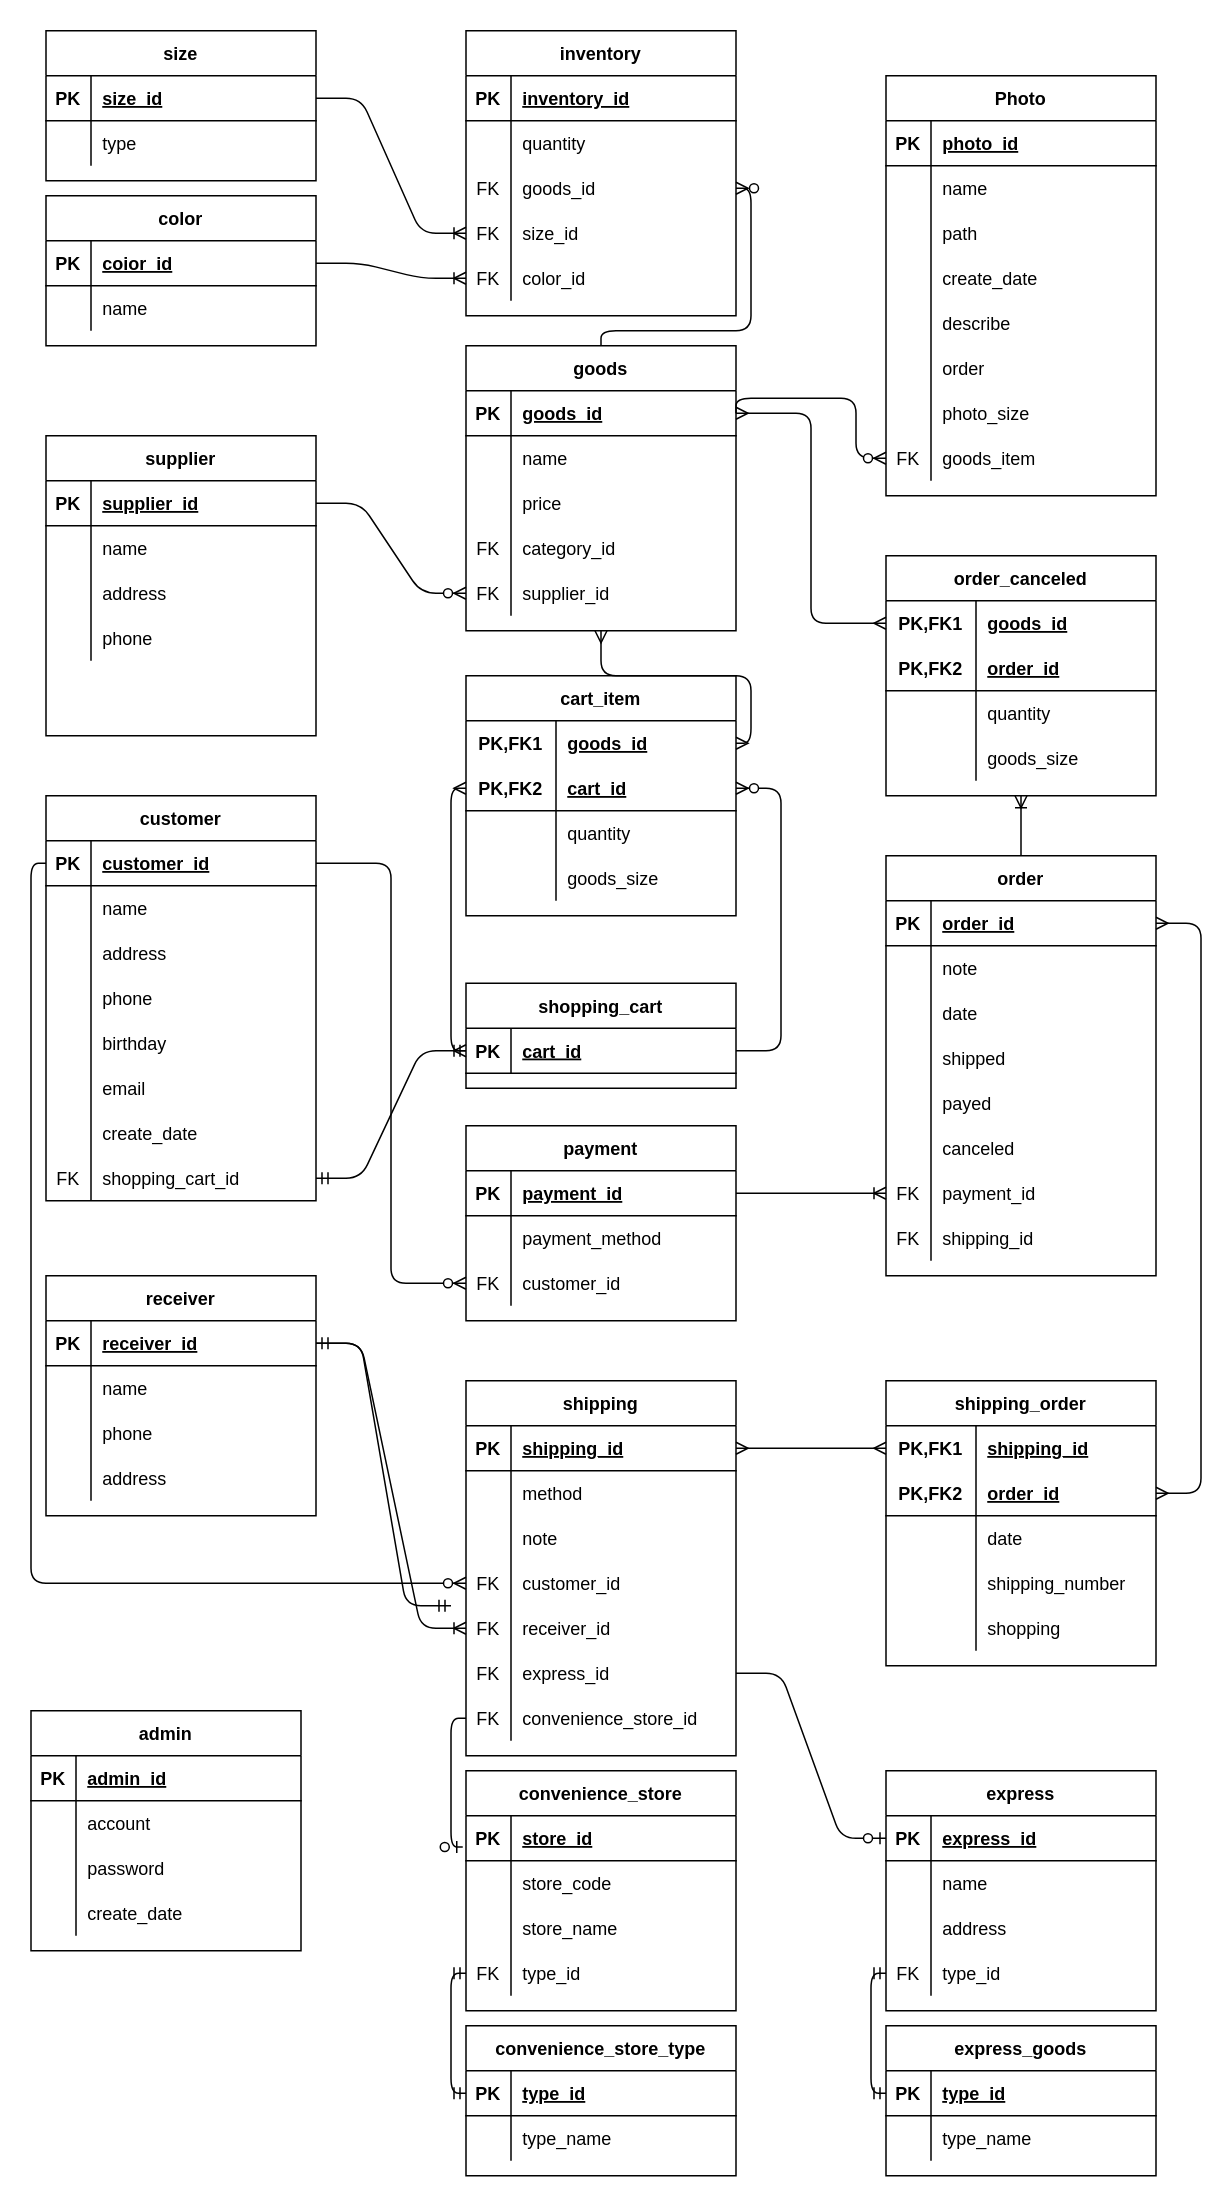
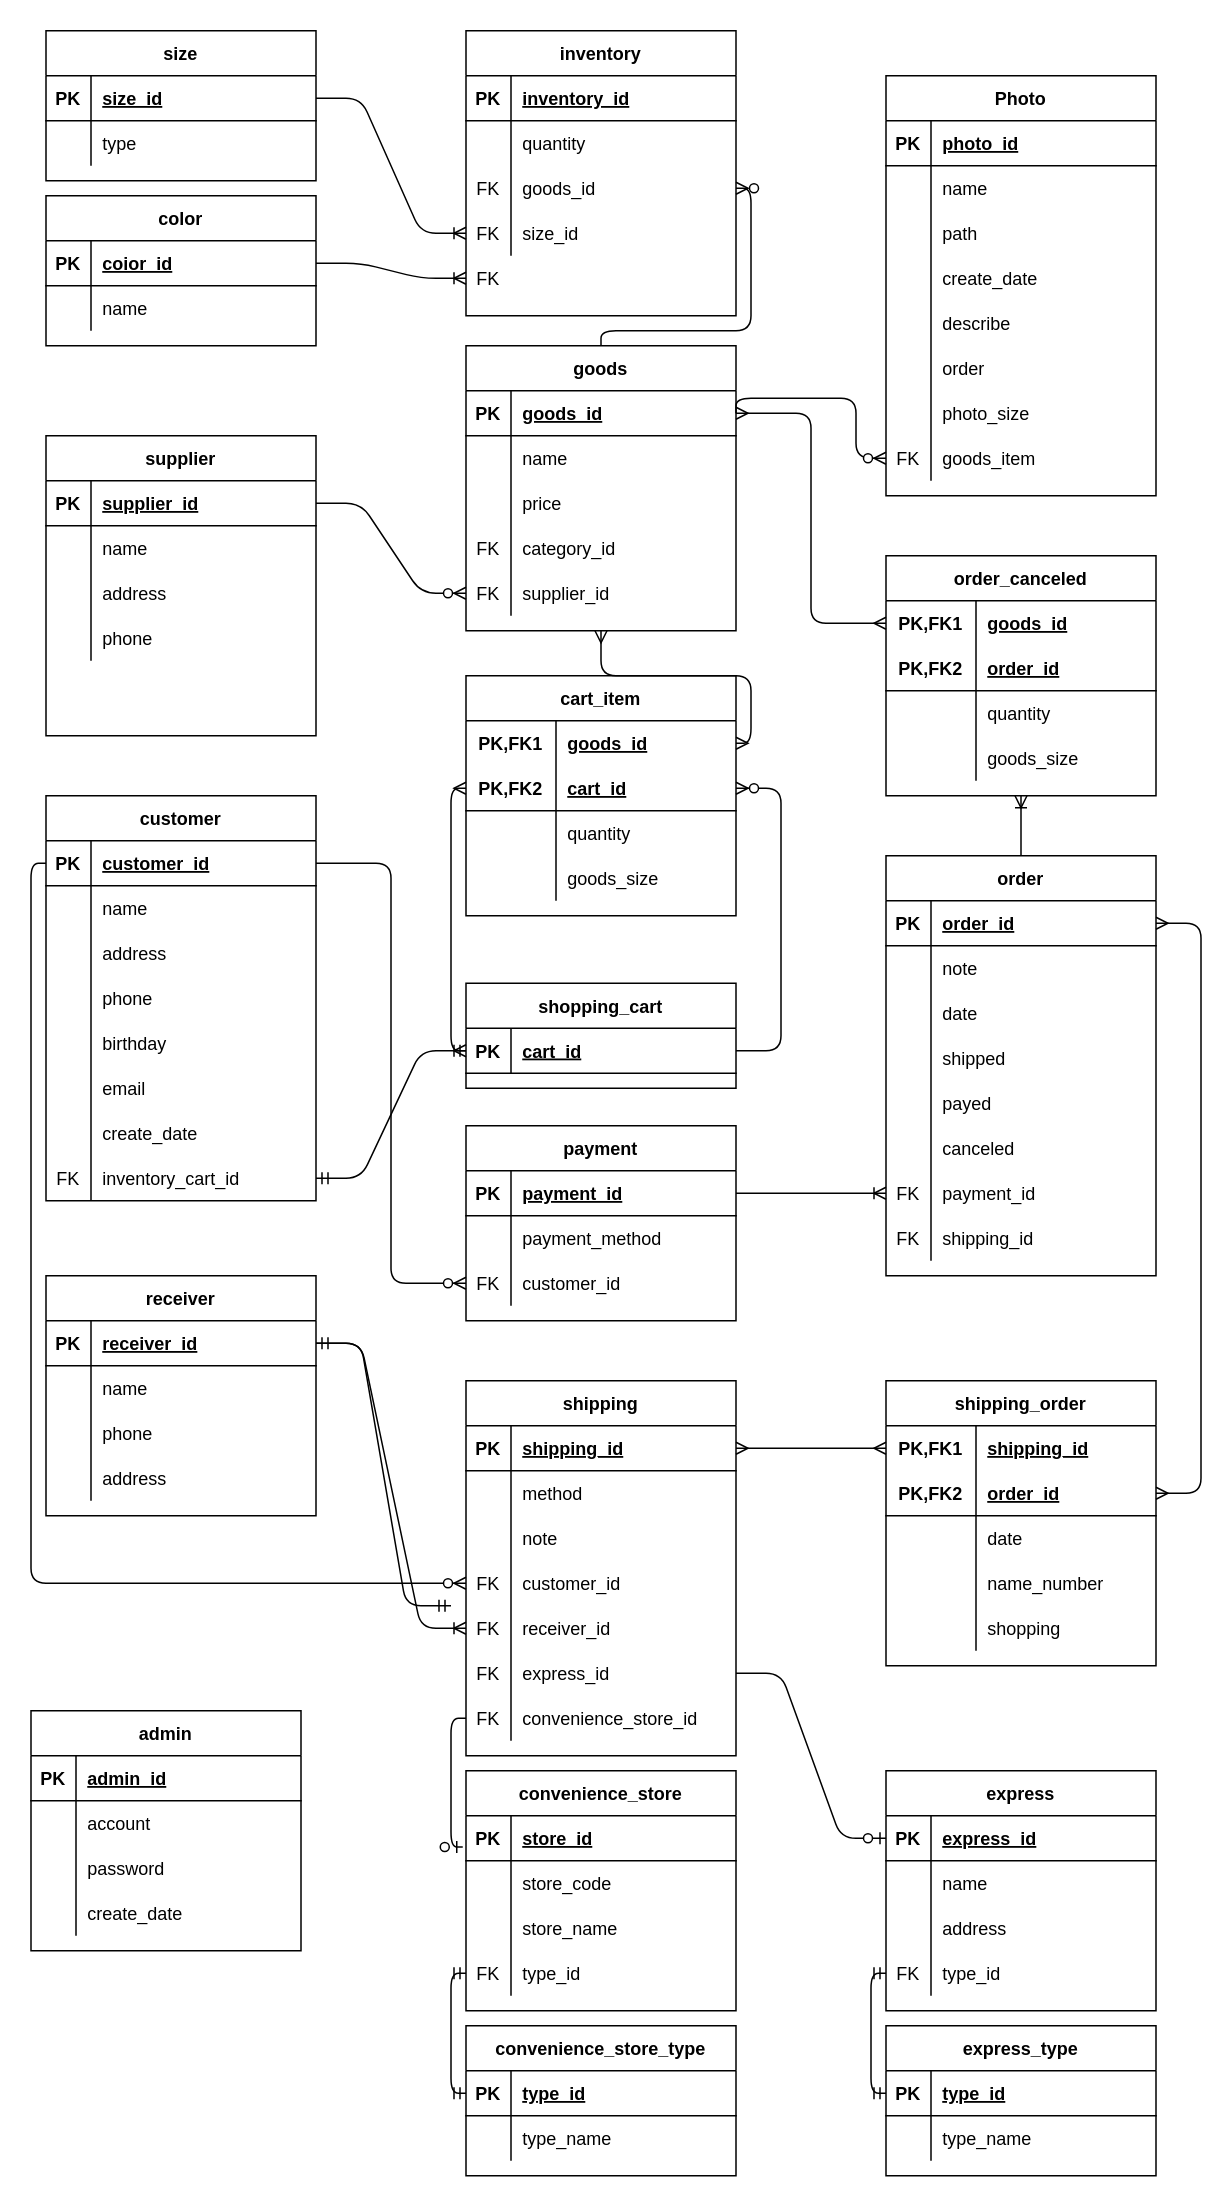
node "color_id": removed
node "shopping_cart_id": label "shopping_cart_id" -> "inventory_cart_id"
node "shipping_number": label "shipping_number" -> "name_number"
node "express_goods": label "express_goods" -> "express_type"
